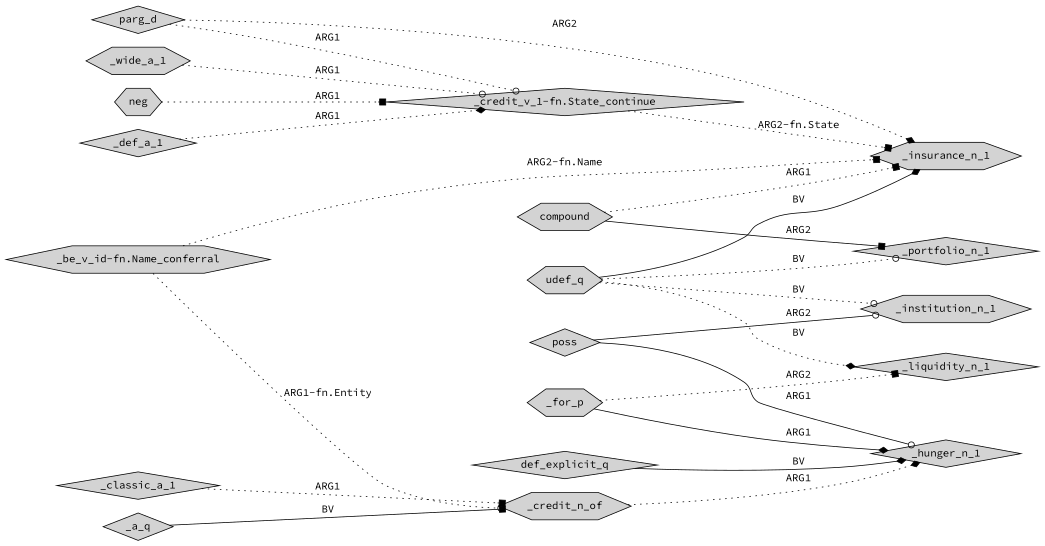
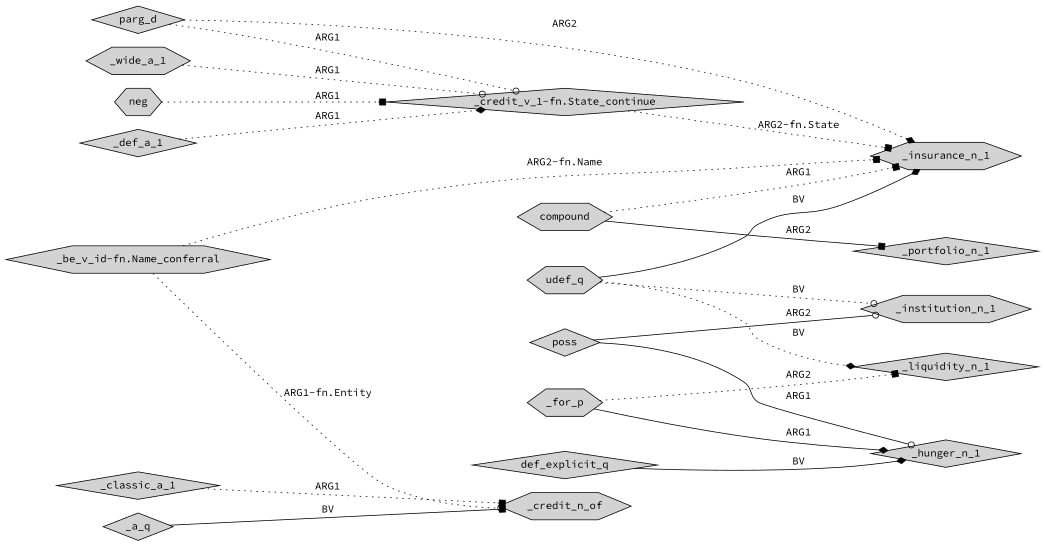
edge "udef_q" -> "_portfolio_n_1": removed, label "BV"
edge "_credit_n_of" -> "_hunger_n_1": removed, label "ARG1"
